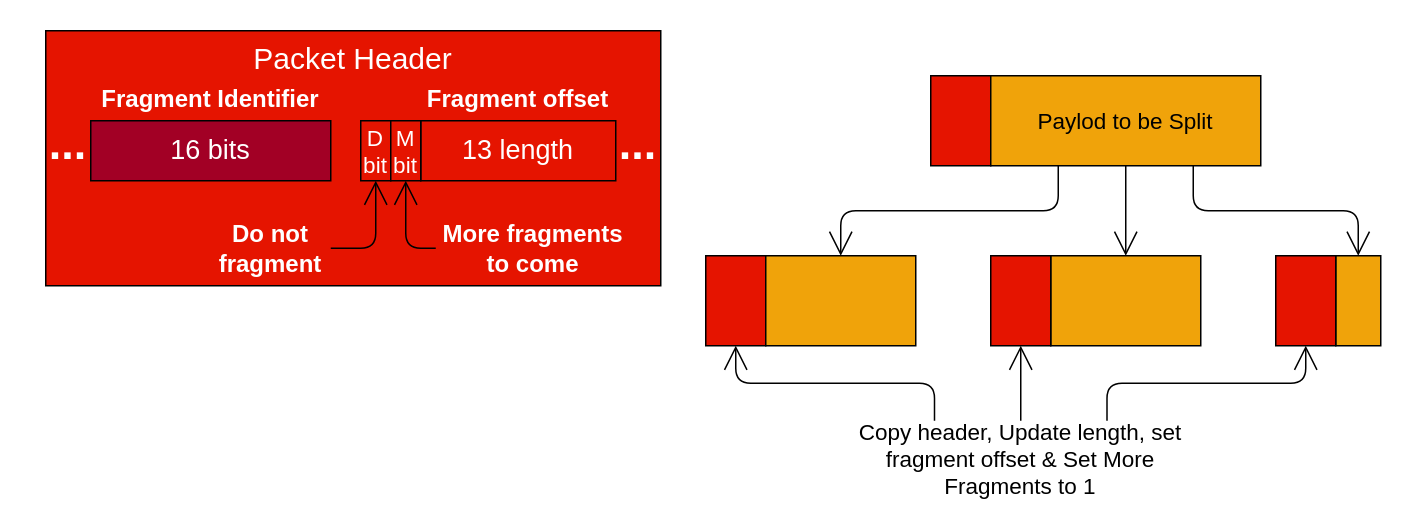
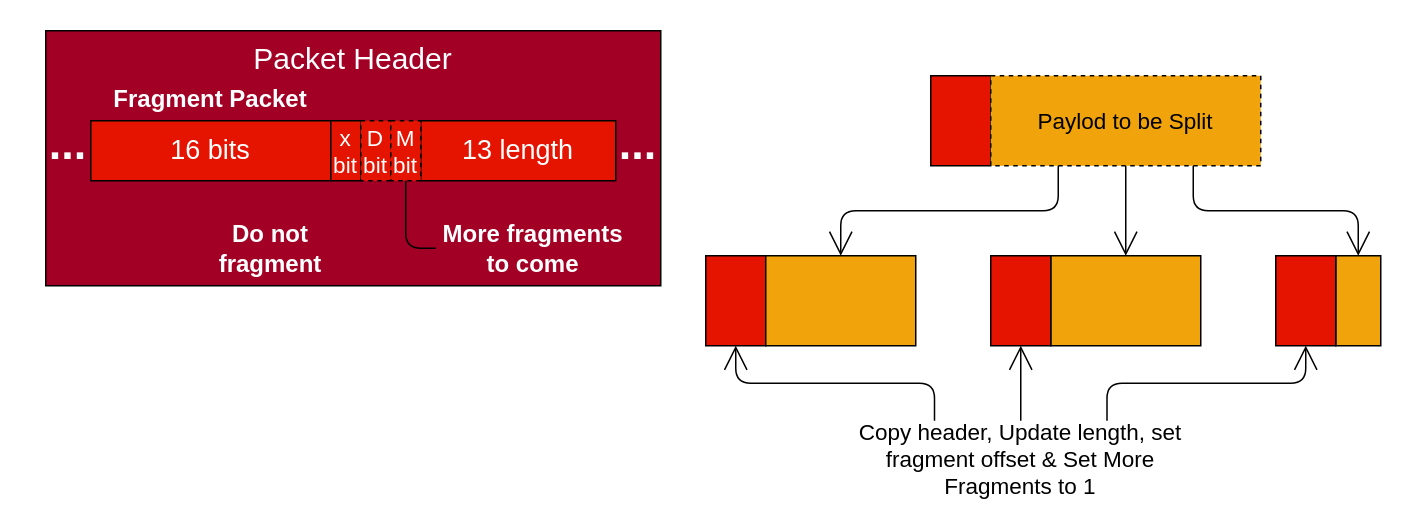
node "Packet Header": fillcolor #e51400 -> #a20025
node "Fragment Identifier": label "Fragment Identifier" -> "Fragment Packet"
node "Fragment offset": removed
node "Paylod to be Split": style solid -> dashed
node "16 bits": fillcolor #a20025 -> #e51400
node "xbit": added
node "Dbit": style solid -> dashed
node "Mbit": style solid -> dashed
edge "More fragments to come" -> "Mbit": arrowhead open -> none
edge "Do not fragment" -> "Dbit": removed
